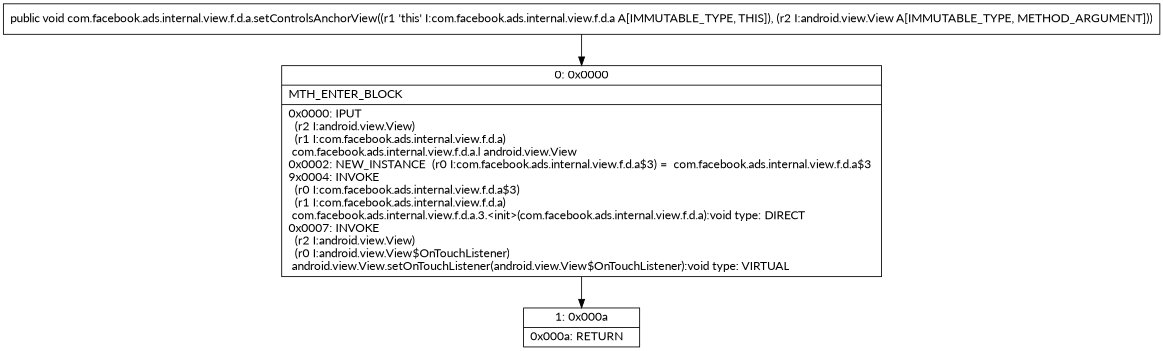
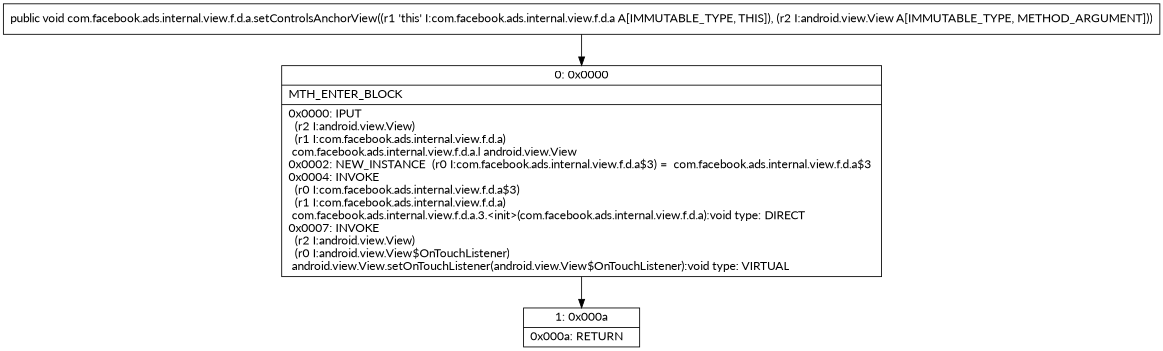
node "0: 0x0000": text "9x0004: INVOKE" -> "0x0004: INVOKE"
